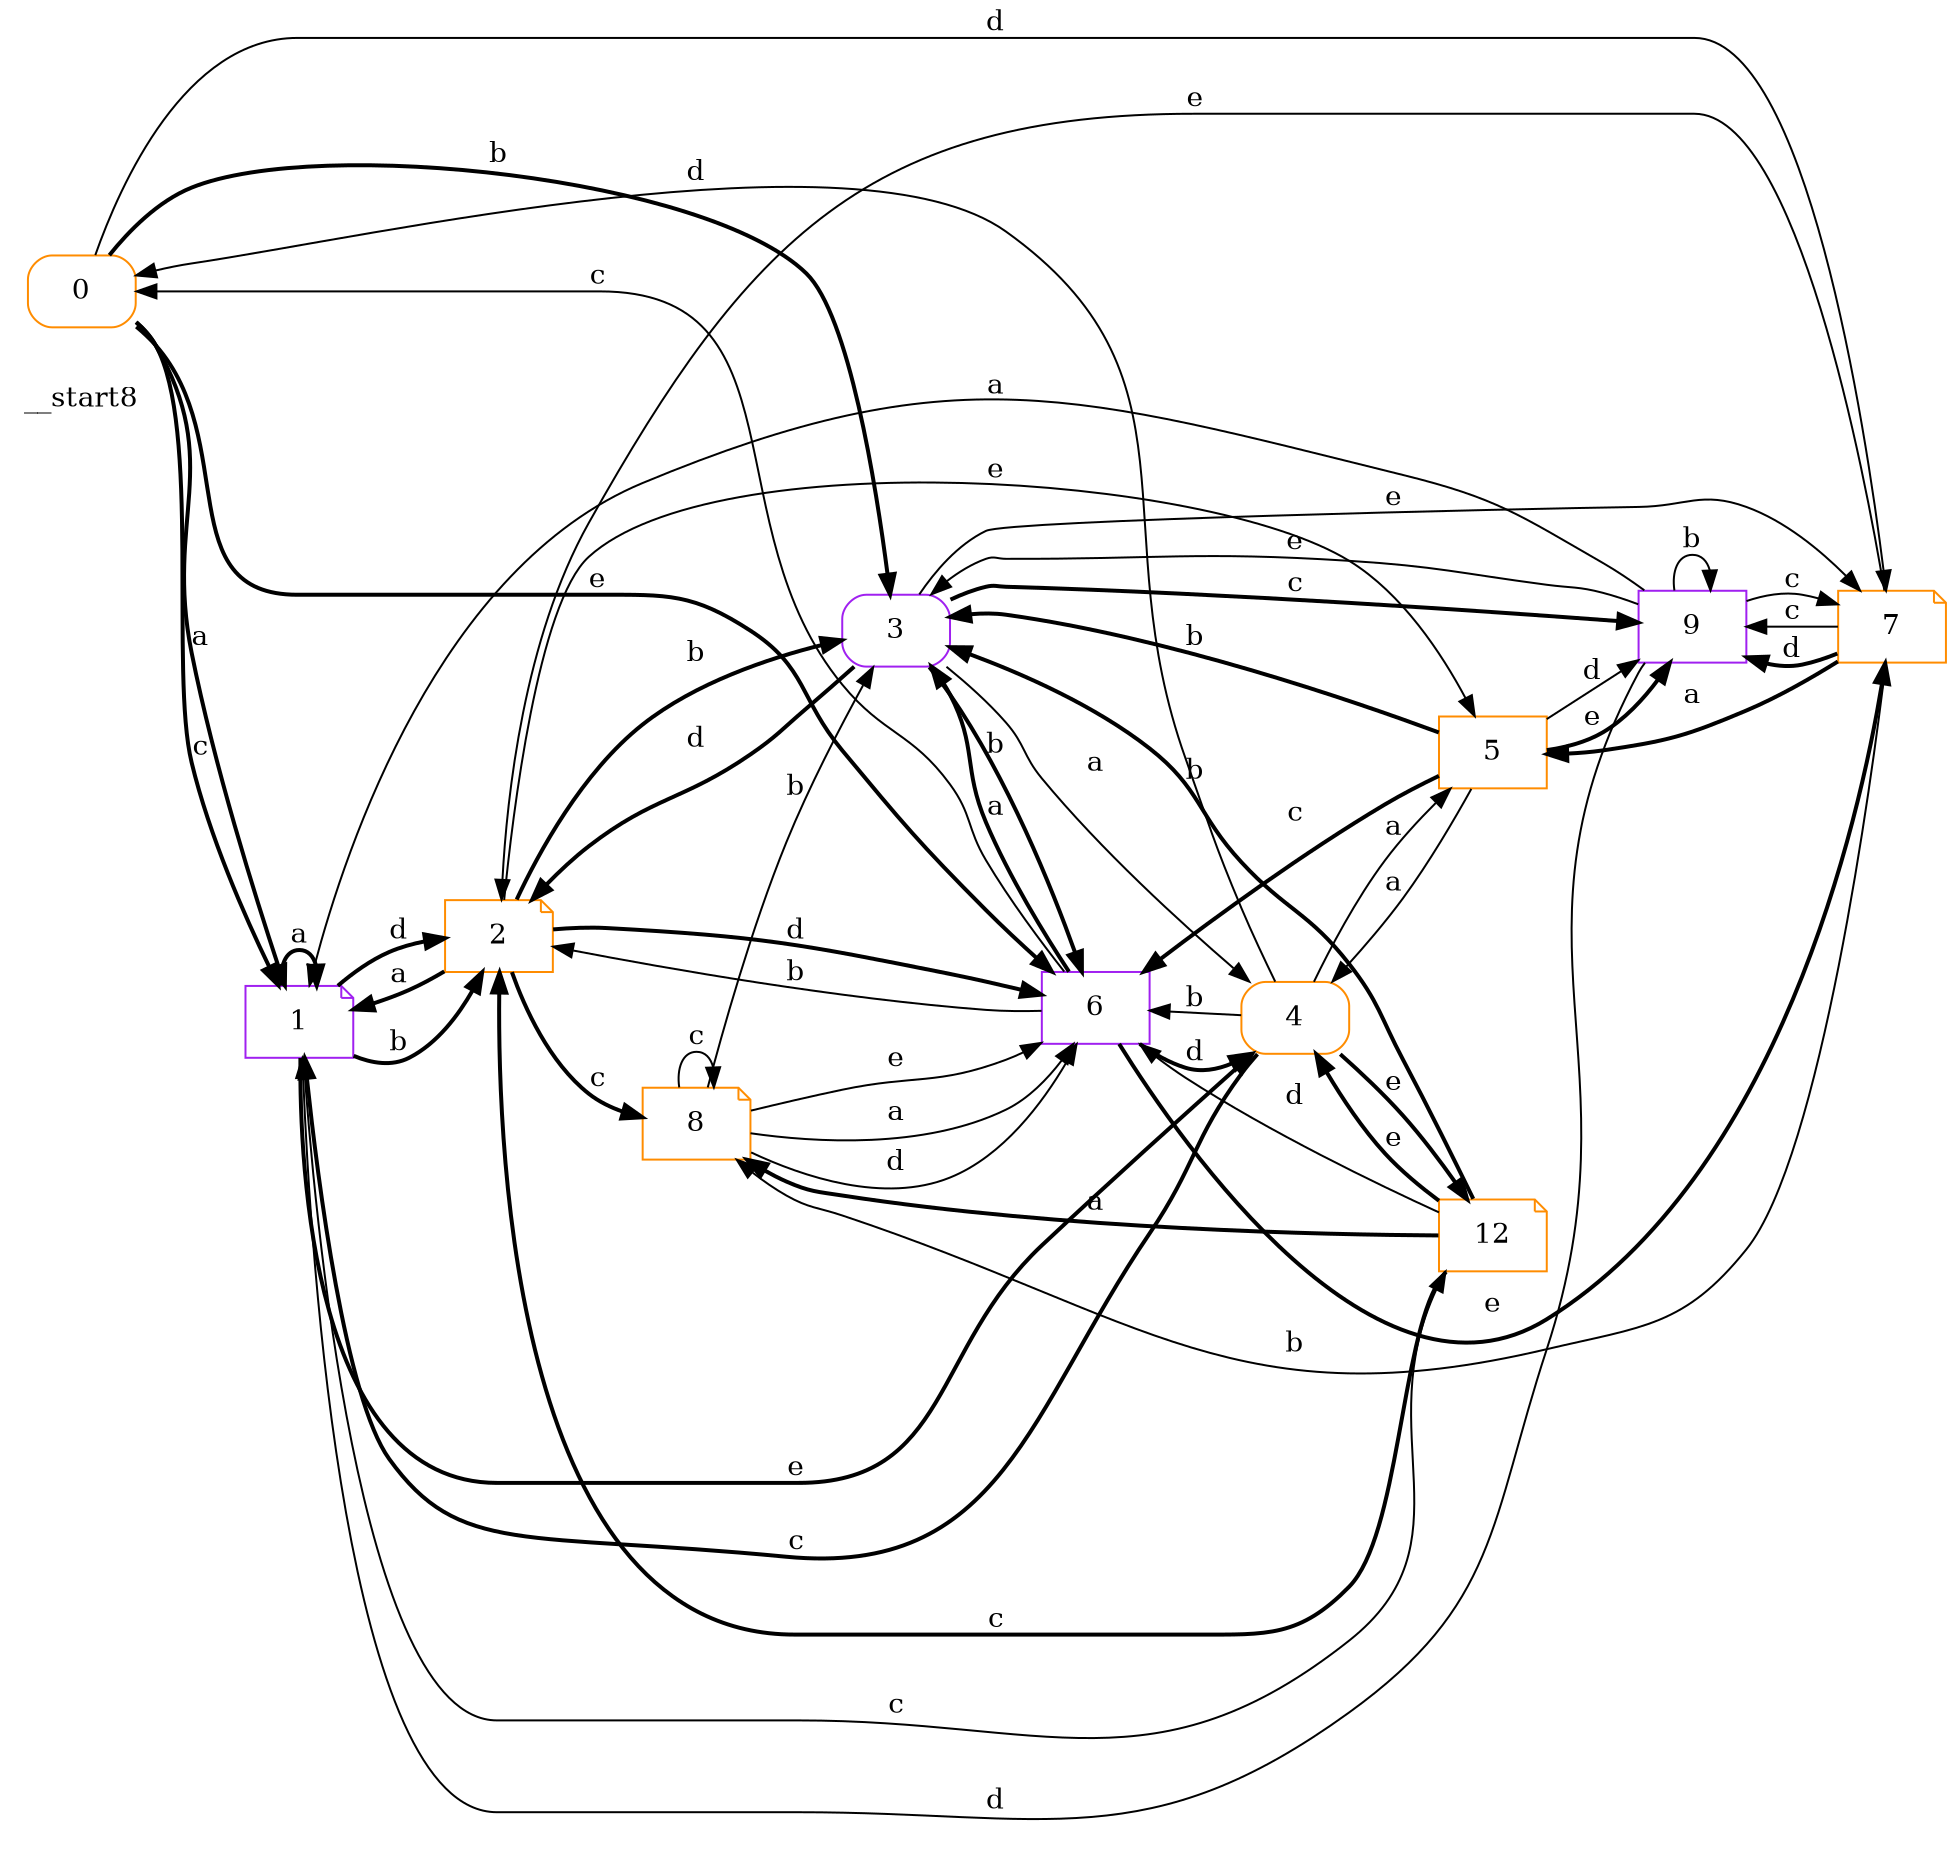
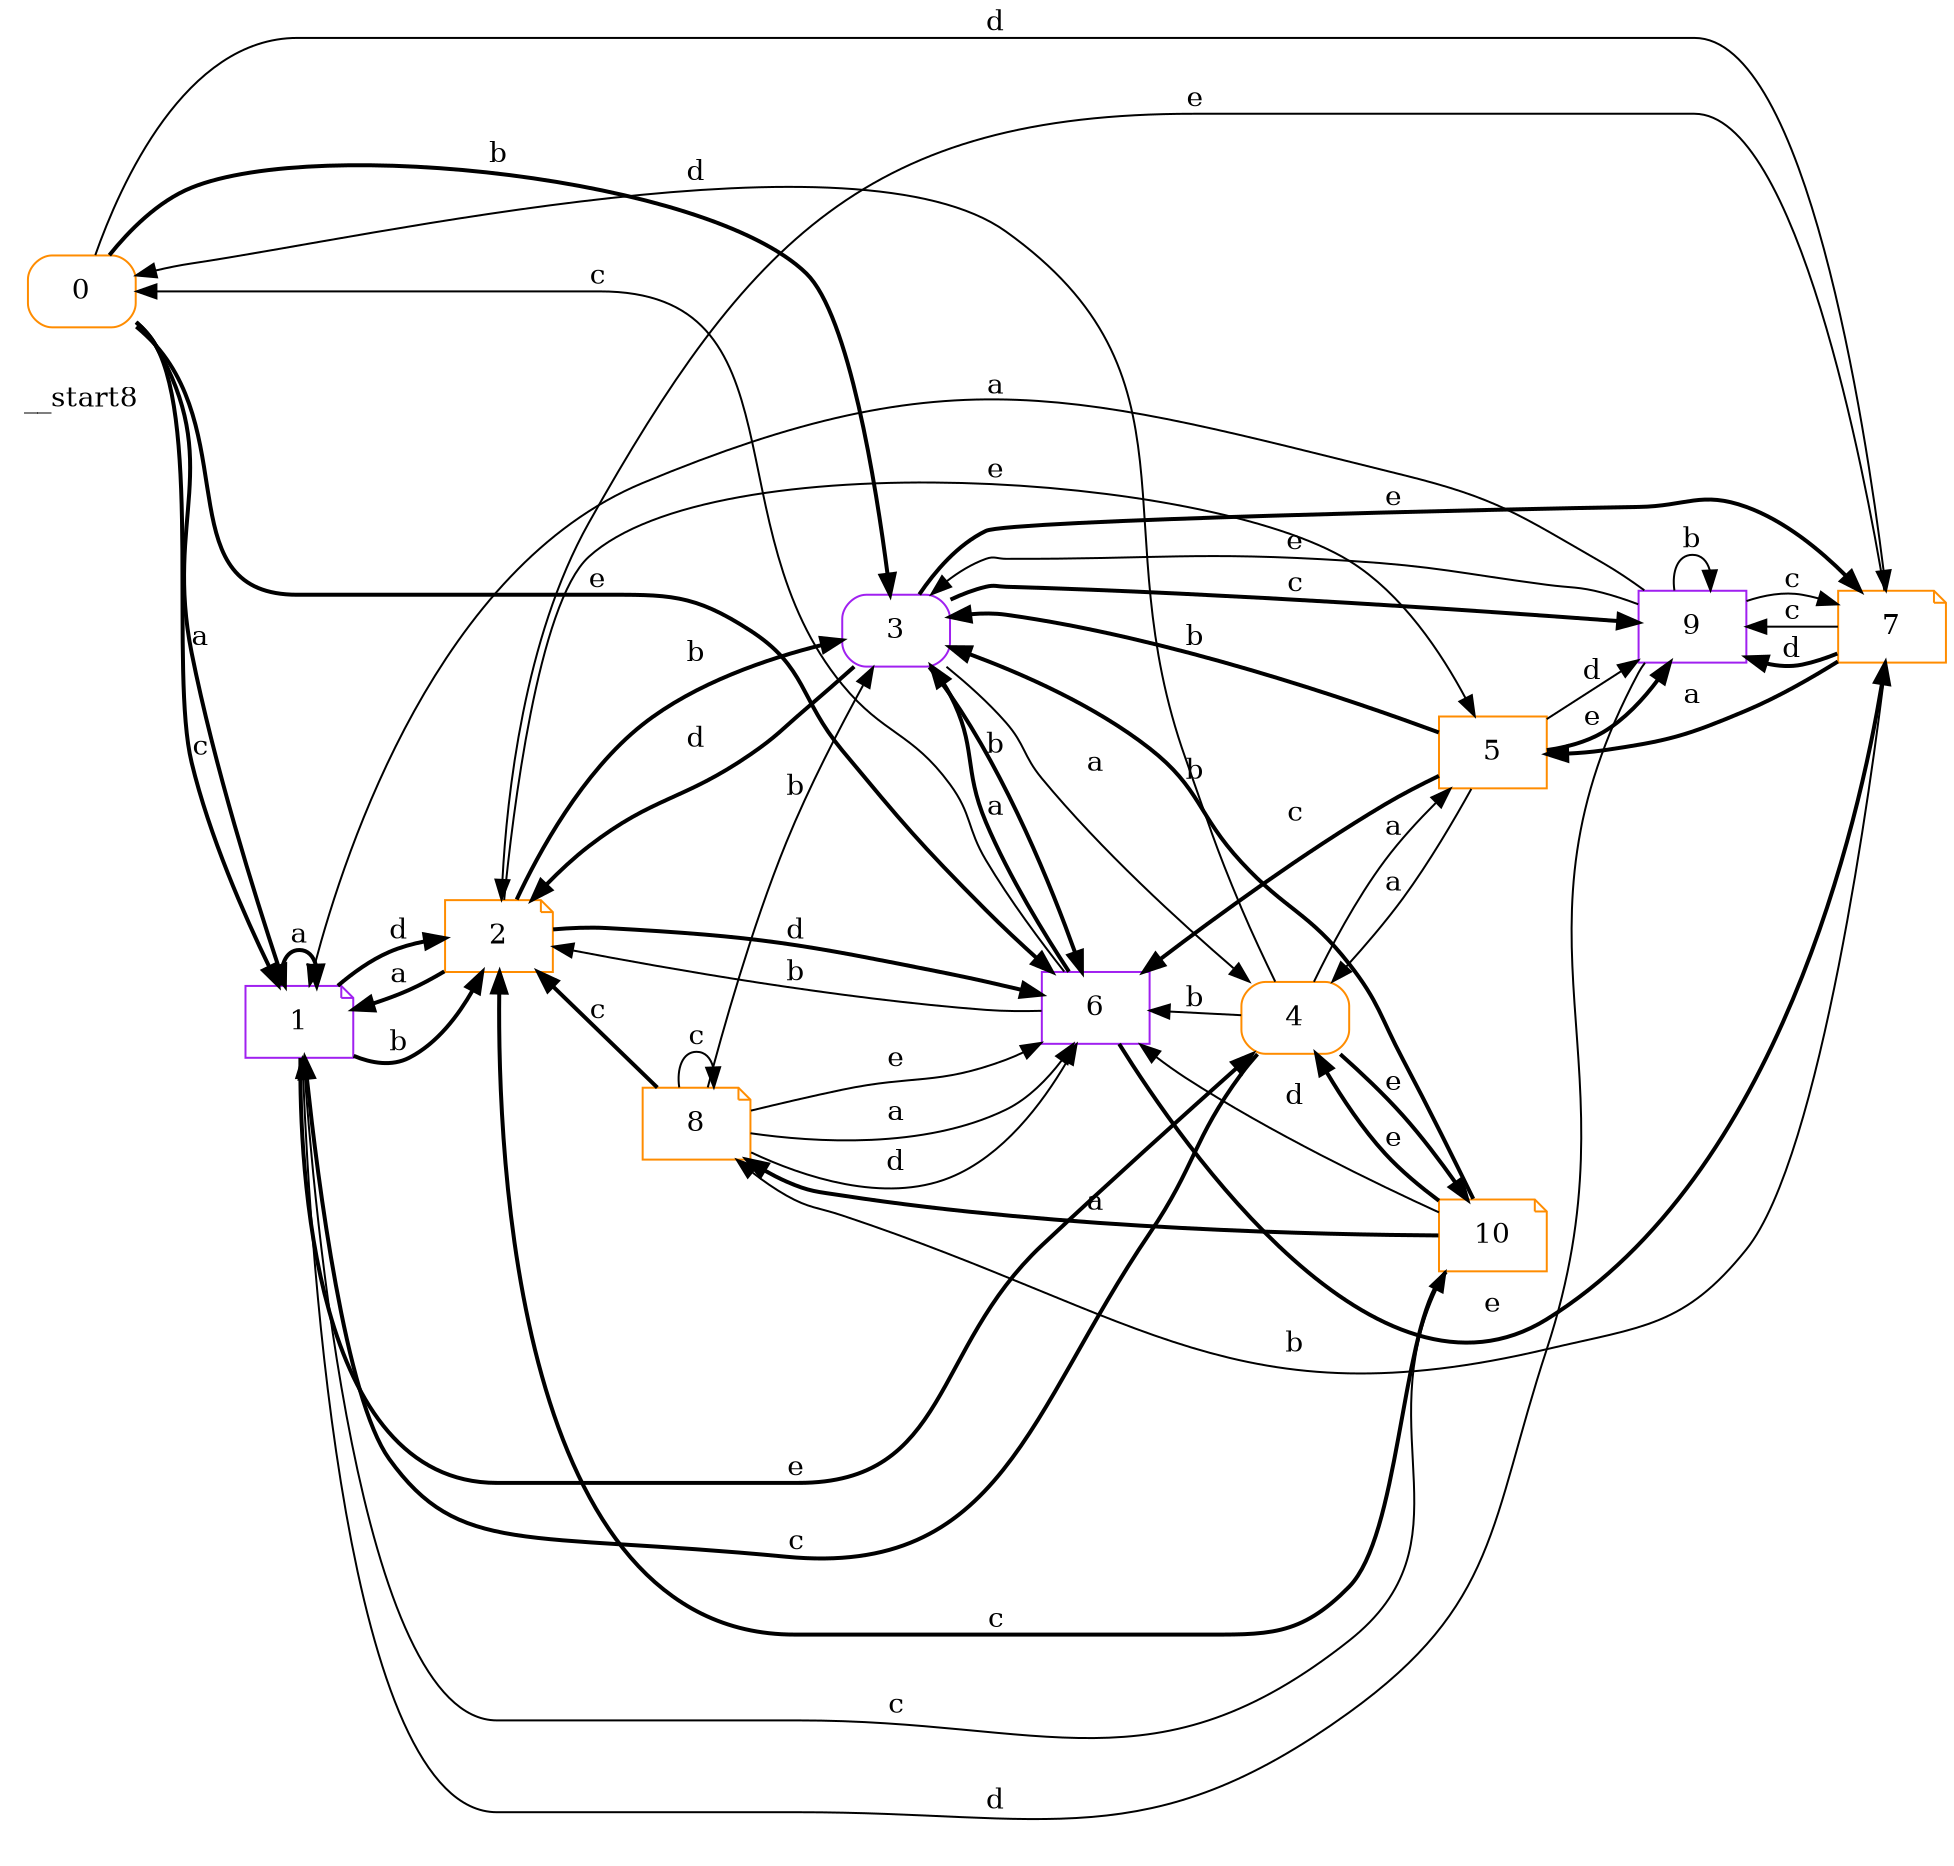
edge "3" -> "7": style solid -> bold
edge "2" -> "8": reversed
edge "6" -> "4": removed, label "d"
node "12": label "12" -> "10"
